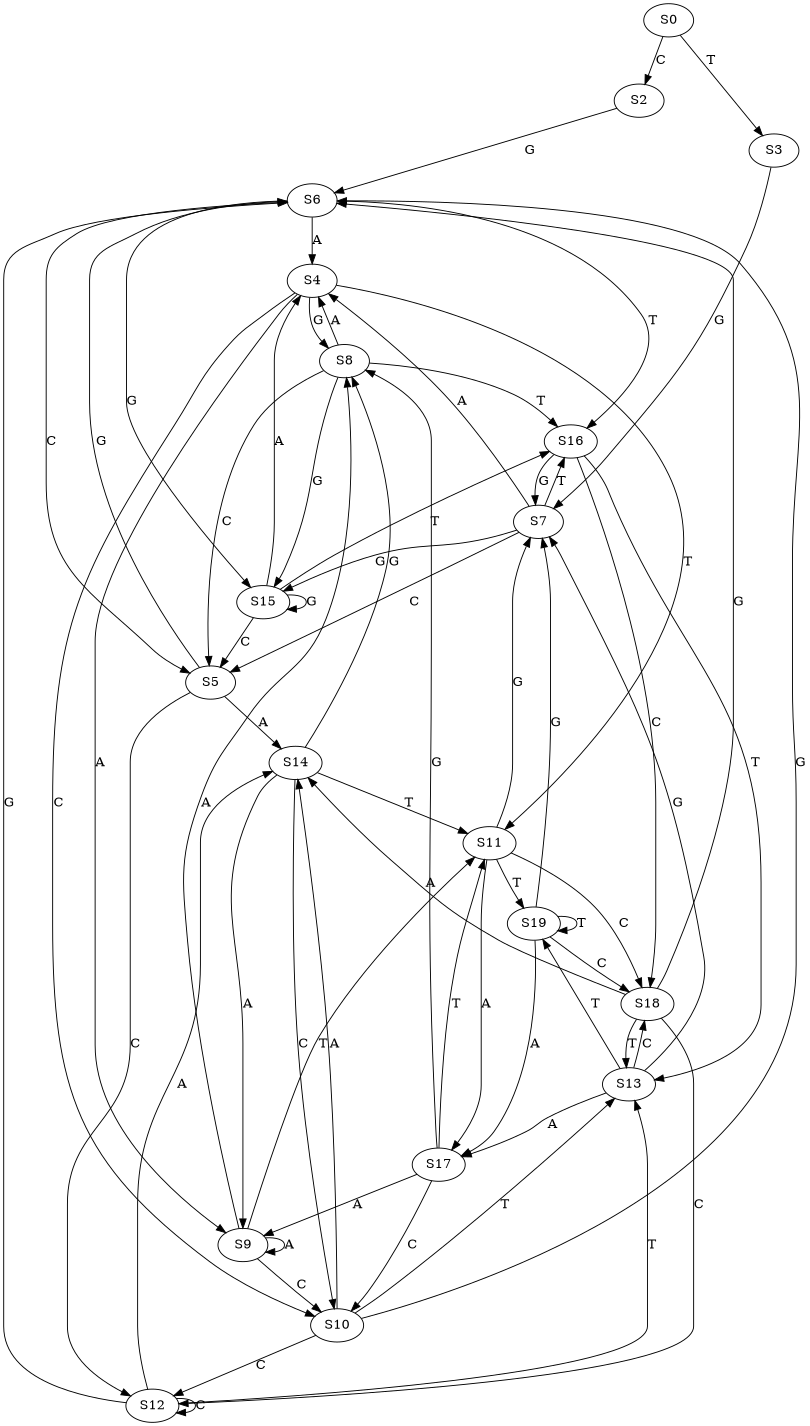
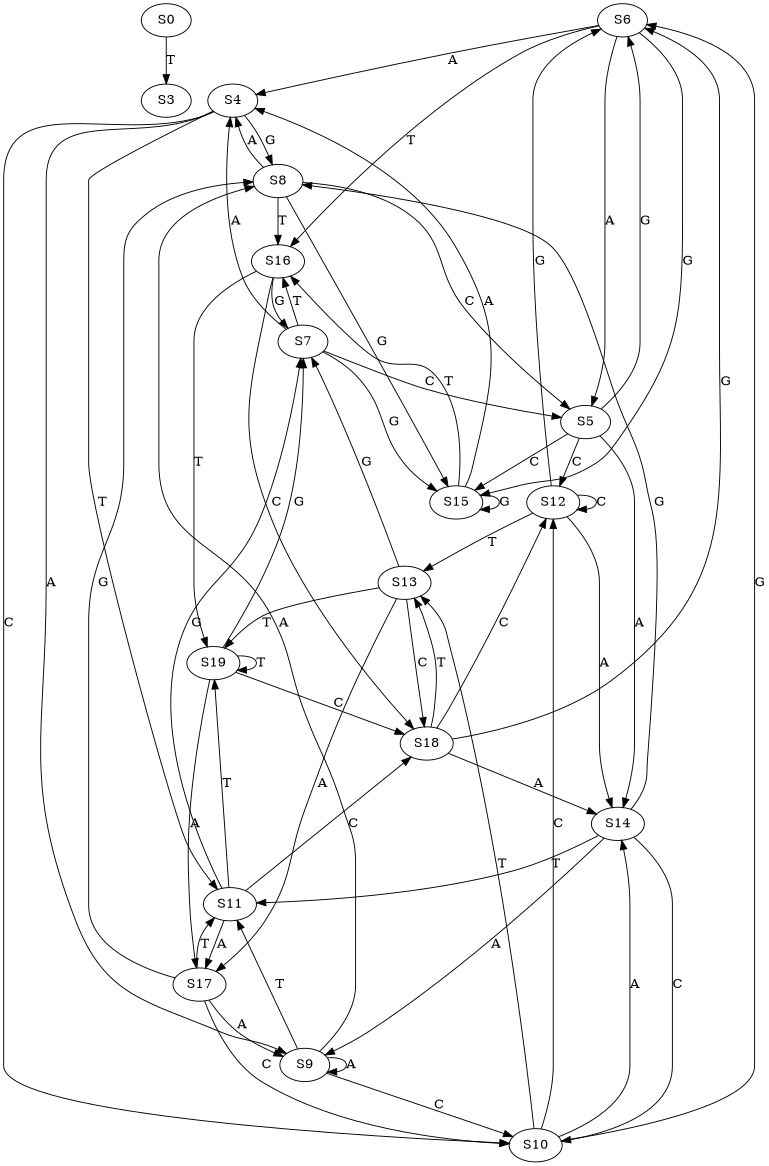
node "S2": removed
edge "S3" -> "S7": removed, label "G"
edge "S6" -> "S5": label "C" -> "A"
edge "S15" -> "S5": reversed
edge "S16" -> "S13": now "S16" -> "S19"
